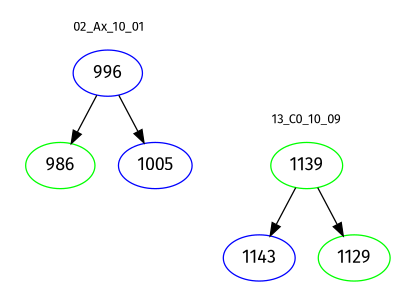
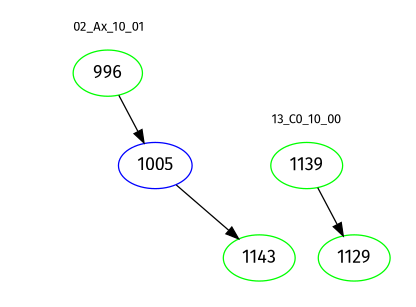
node "996": color blue -> green
cluster "13_C0_10_09": label "13_C0_10_09" -> "13_C0_10_00"
node "986": removed
edge "1139" -> "1143": now "1005" -> "1143"
node "1143": color blue -> green
